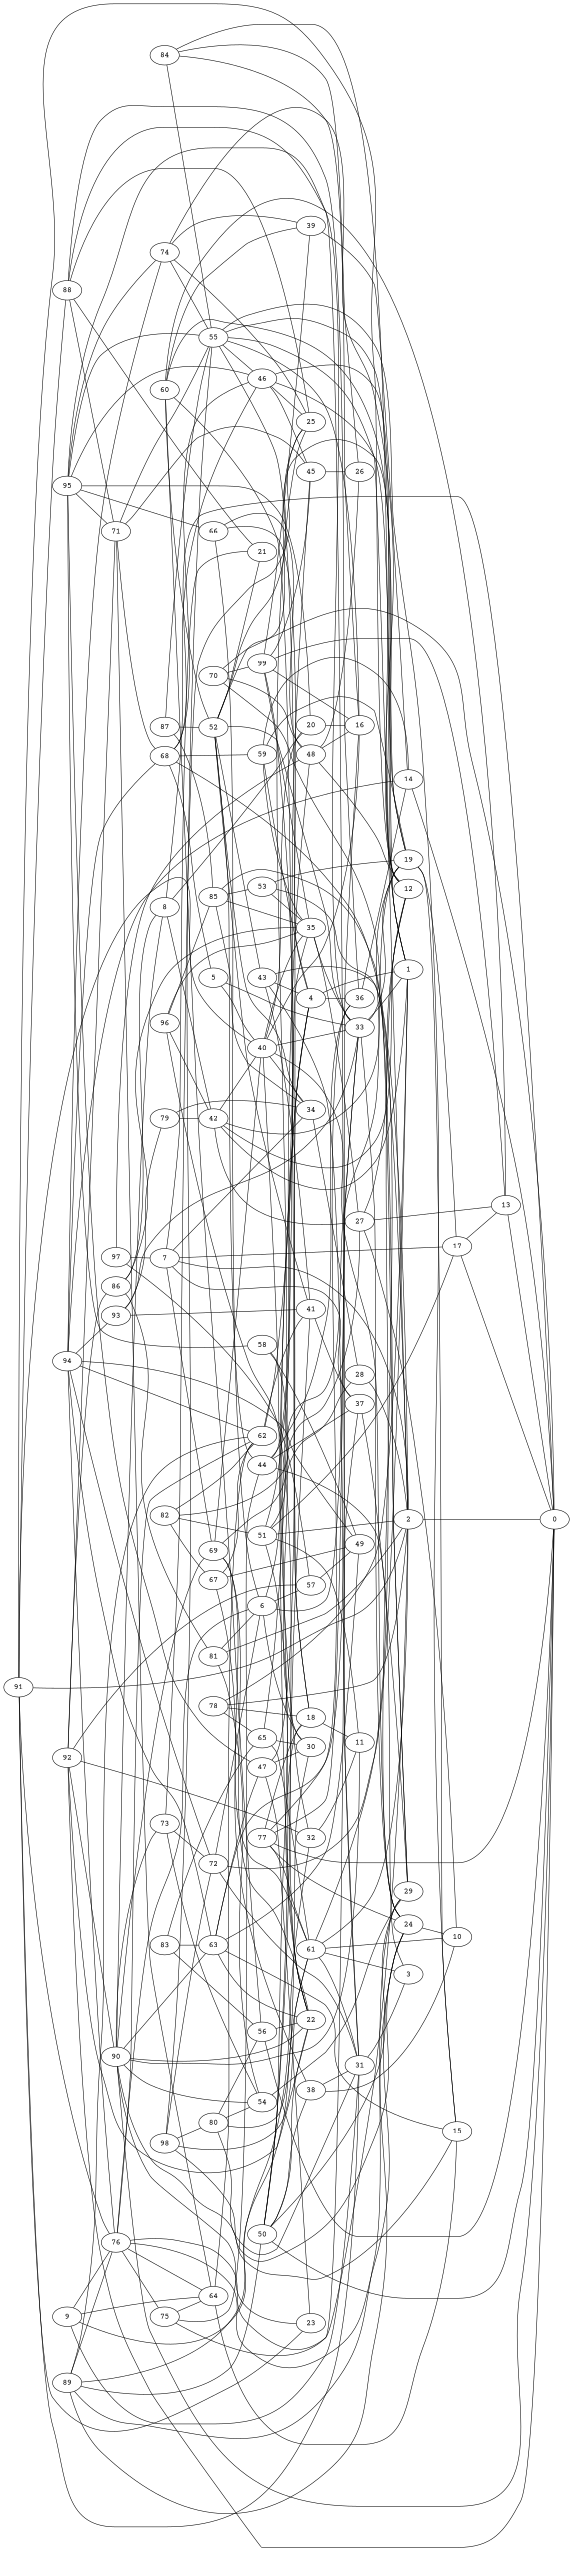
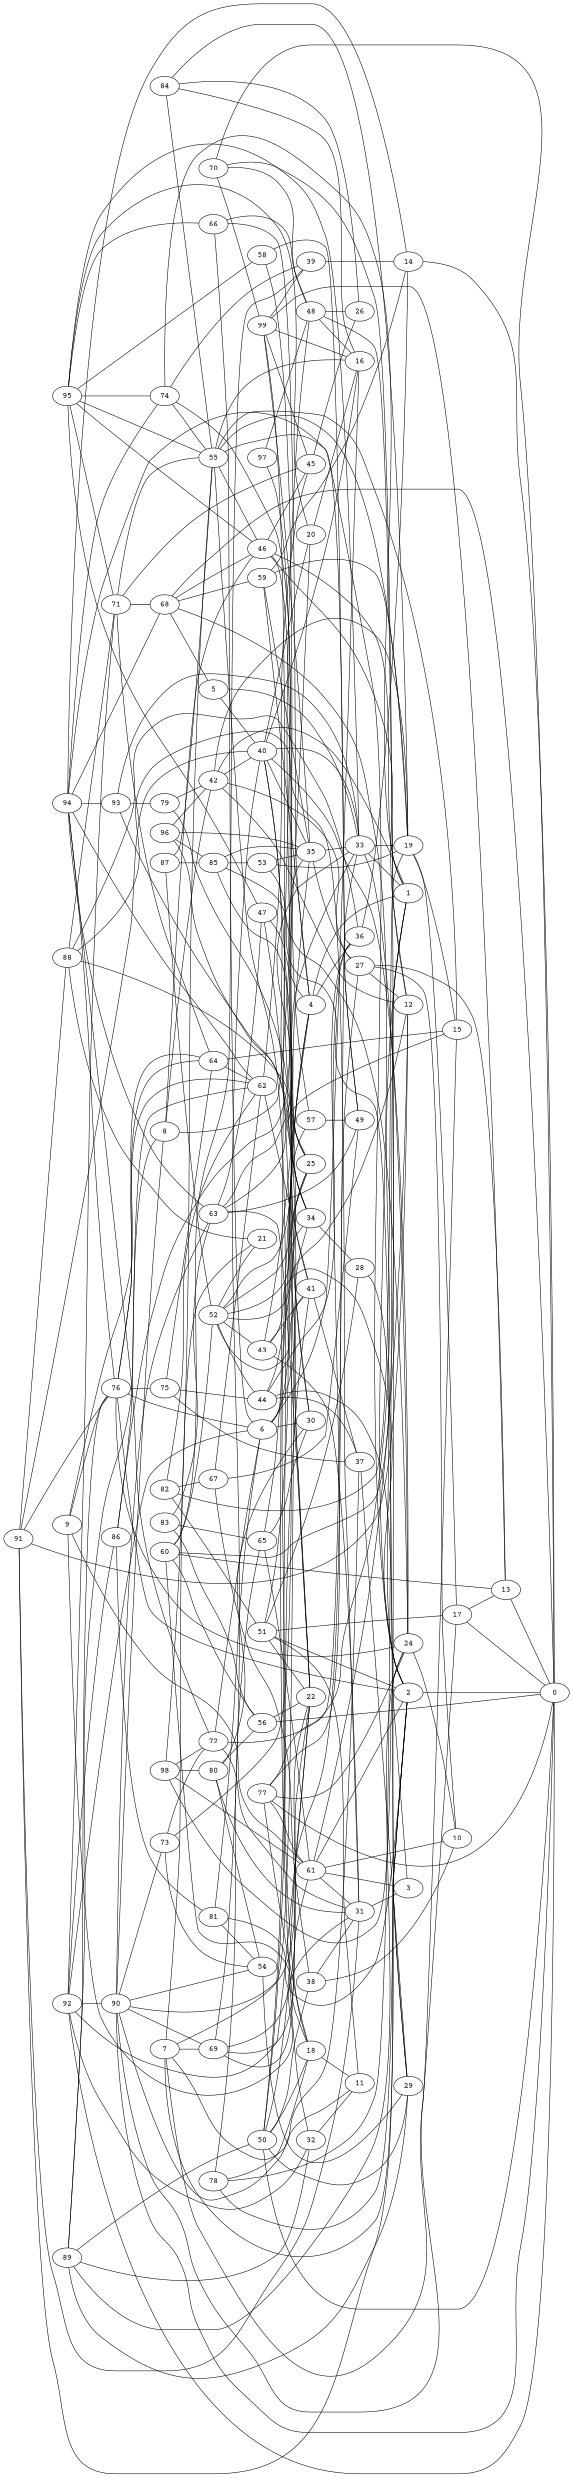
edge "97" -- "7": removed
edge "57" -- "92": now "6" -- "92"
node "23": removed
